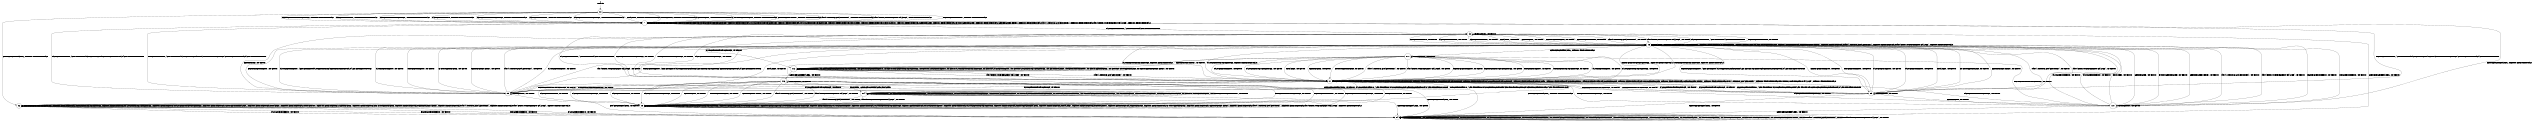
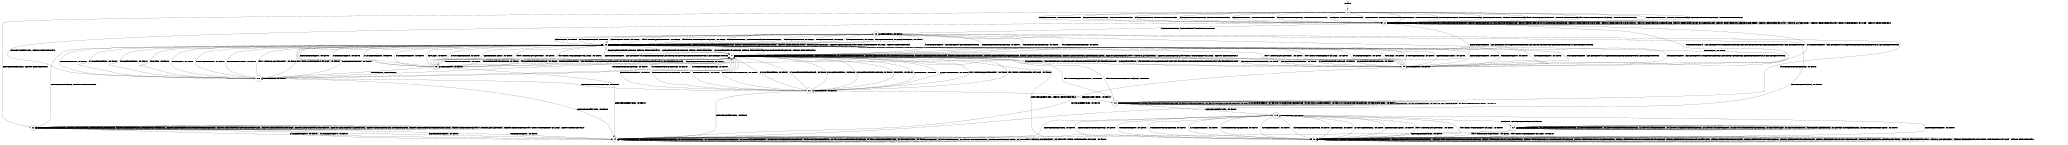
edge "s6" -> "s11": now "s6" -> "s2"
edge "s9" -> "s10": label "CERTIFICATE / TIMEOUT" -> "CERTIFICATE / UNEXPECTED"
